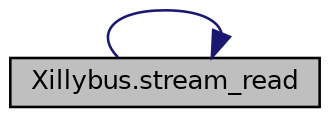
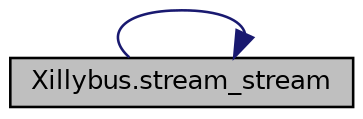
node "Xillybus.stream_read": label "Xillybus.stream_read" -> "Xillybus.stream_stream"
